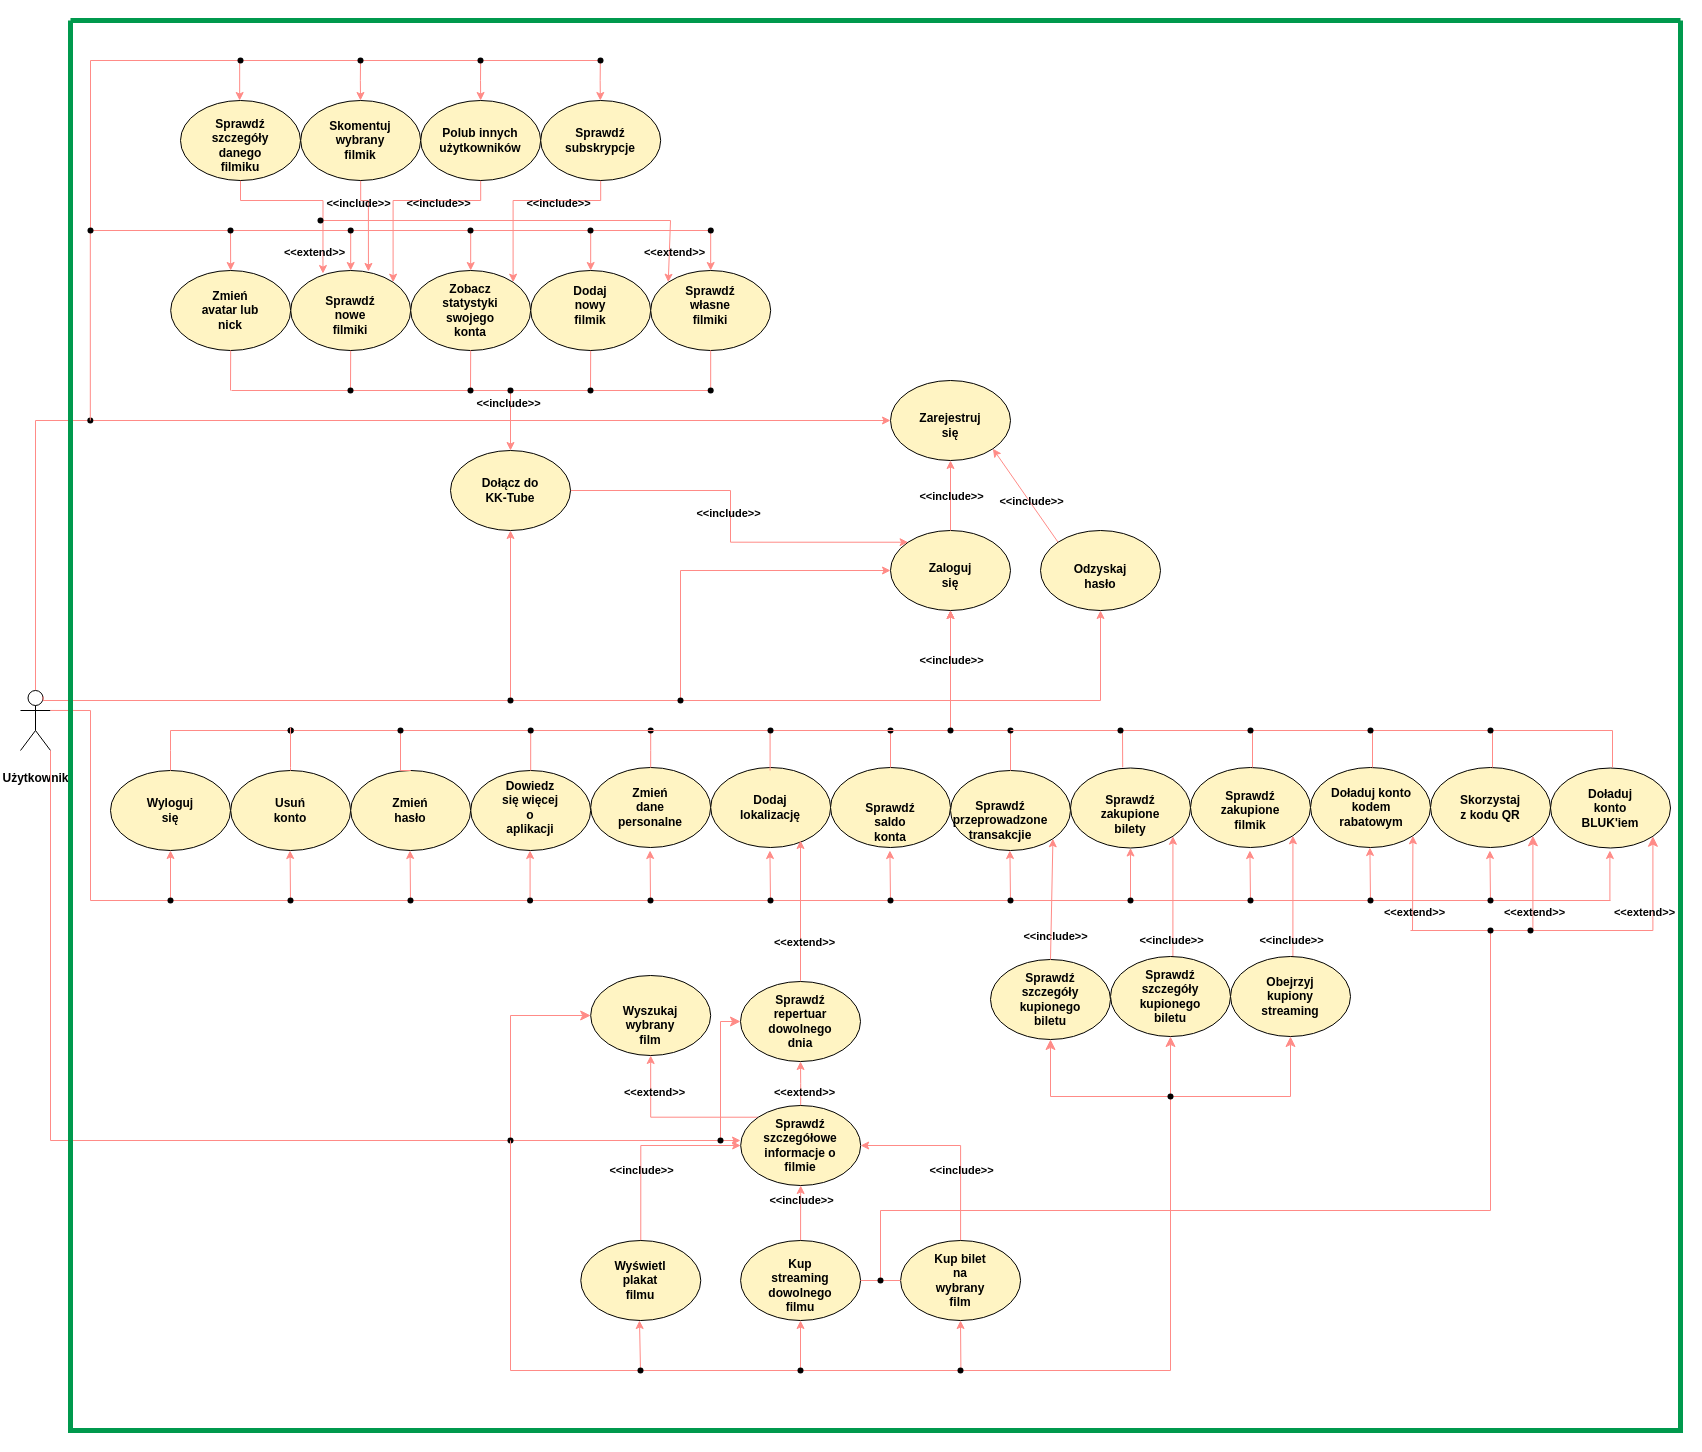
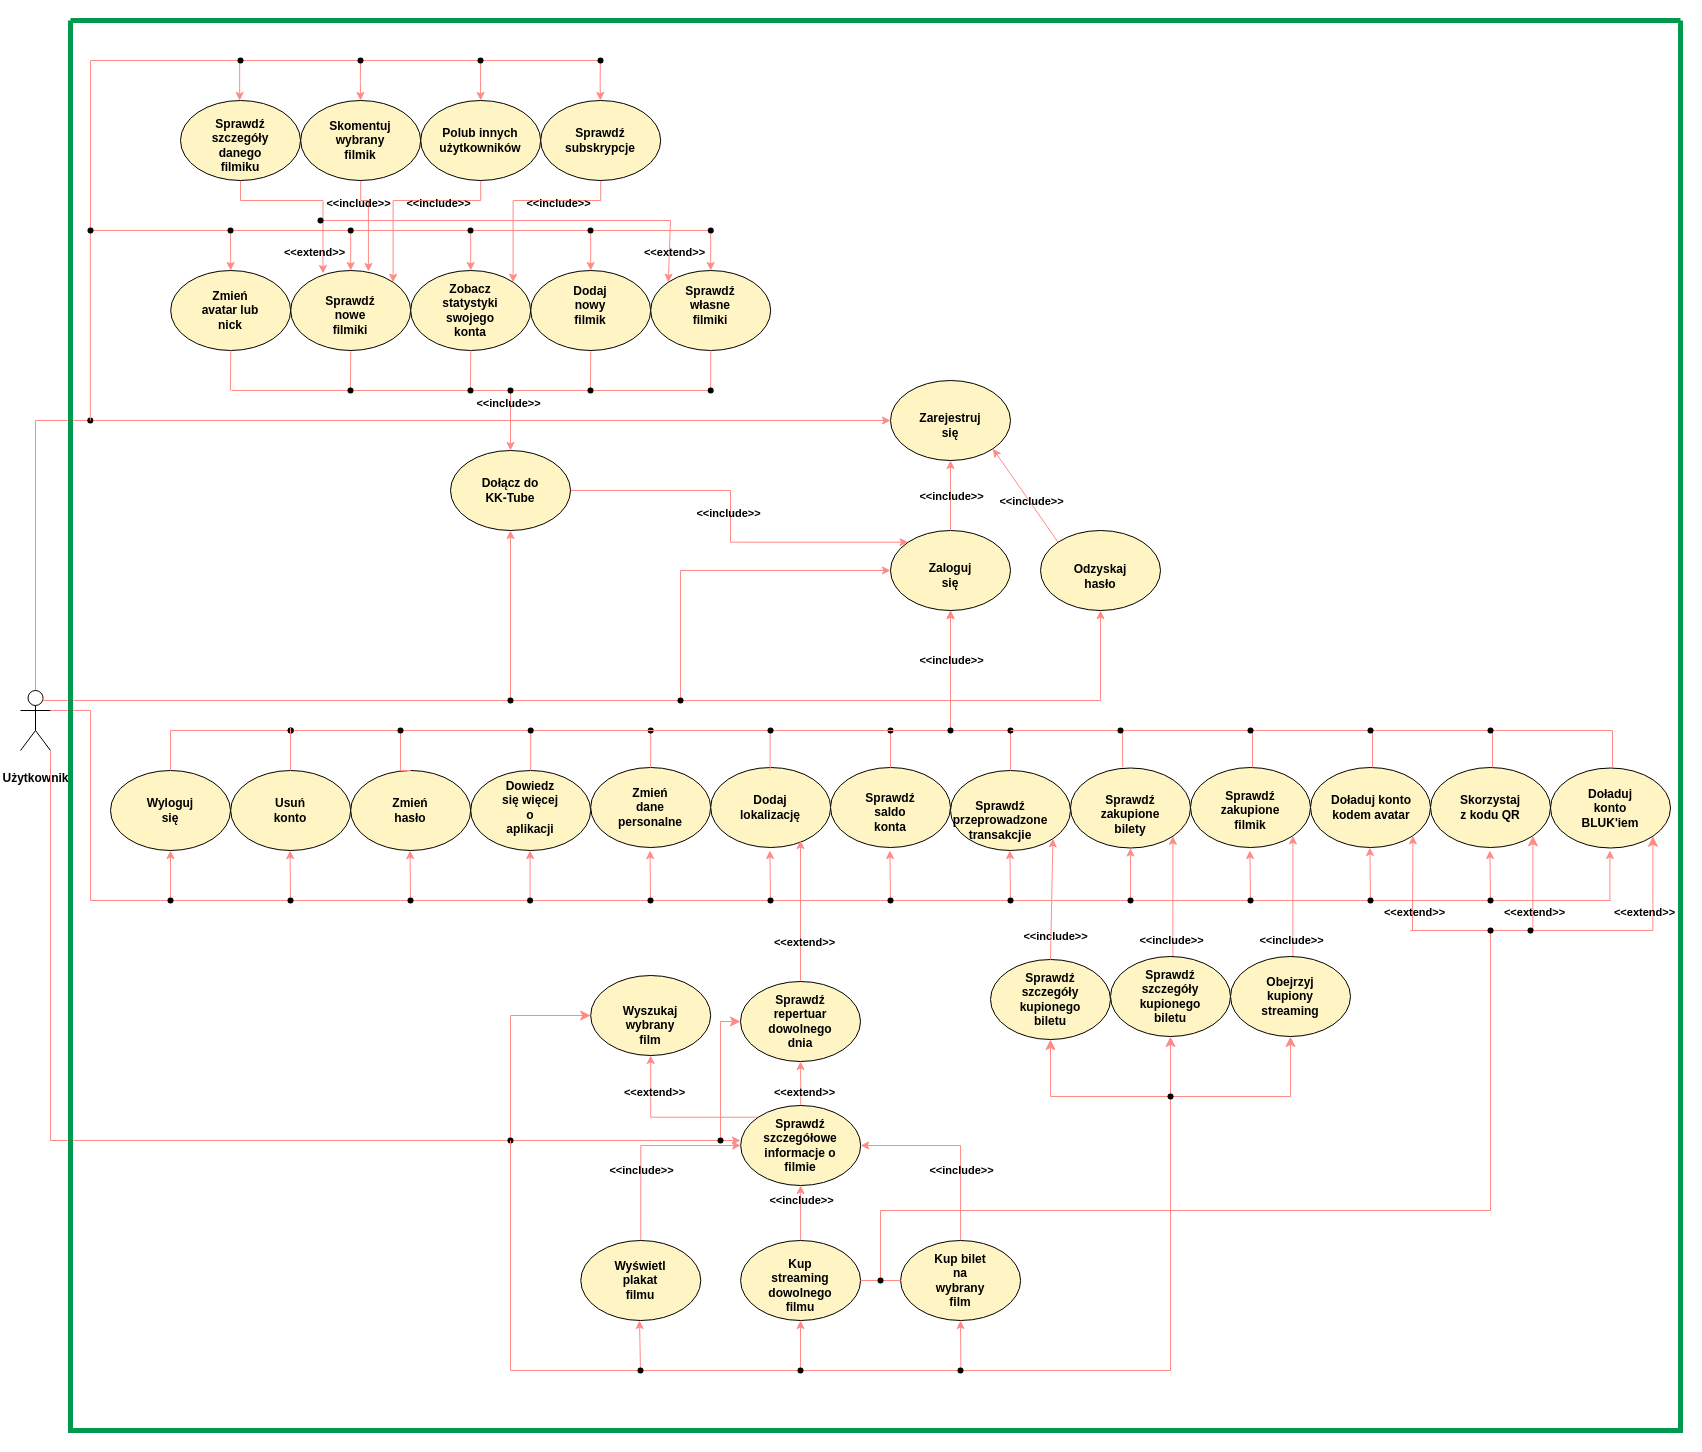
node "Doładuj konto kodem rabatowym": label "Doładuj konto kodem rabatowym" -> "Doładuj konto kodem avatar"
node "Sprawdź saldo konta": moved (891, 823) -> (891, 813)
